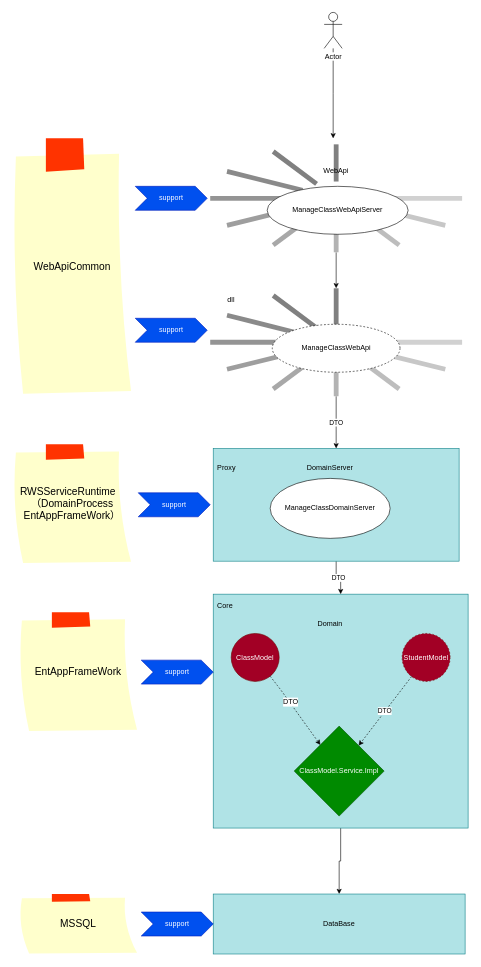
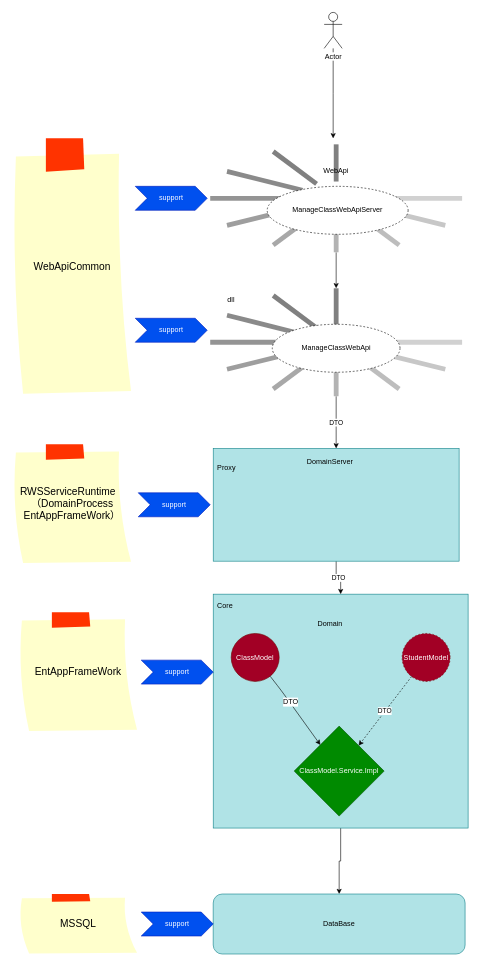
node "ManageClassWebApiServer": style solid -> dashed
node "DomainServer": moved (330, 468) -> (330, 462)
node "ManageClassDomainServer": removed
edge "ClassModel" -> "ClassModel.Service.Impl": style dashed -> solid
node "DataBase": shape rectangle -> rounded rectangle
